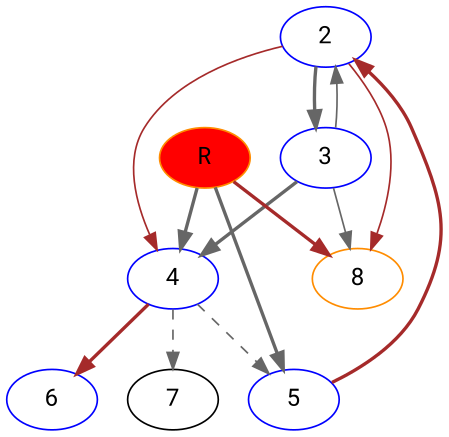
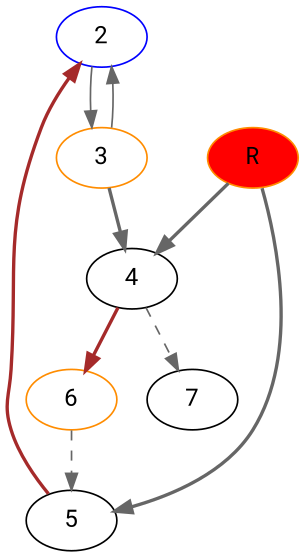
edge "2" -> "3": style bold -> solid
edge "2" -> "4": removed
node "3": color blue -> darkorange
node "4": color blue -> black
node "8": removed
edge "4" -> "5": now "6" -> "5"
node "6": color blue -> darkorange
node "5": color blue -> black
